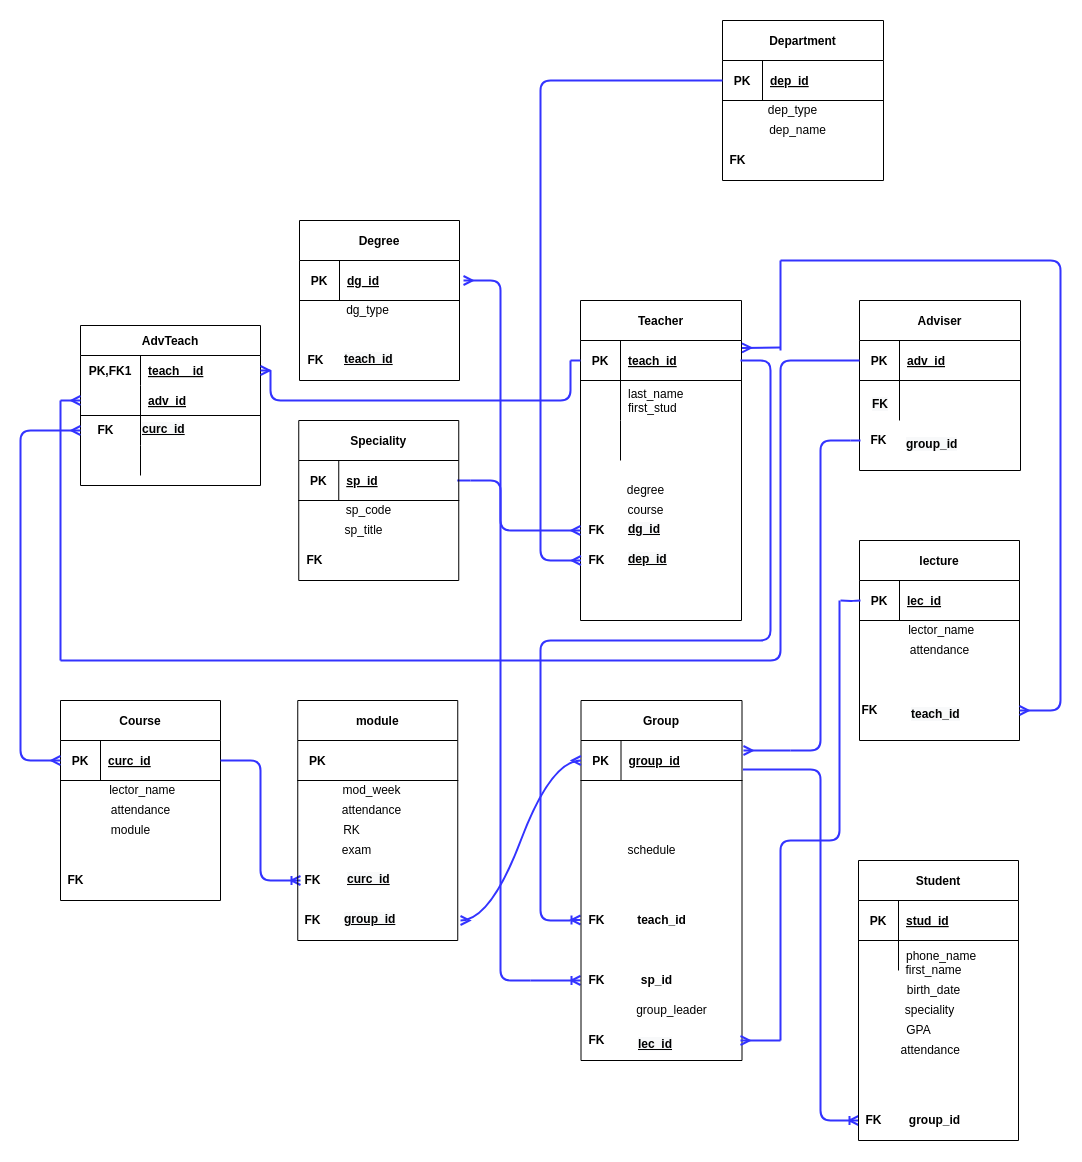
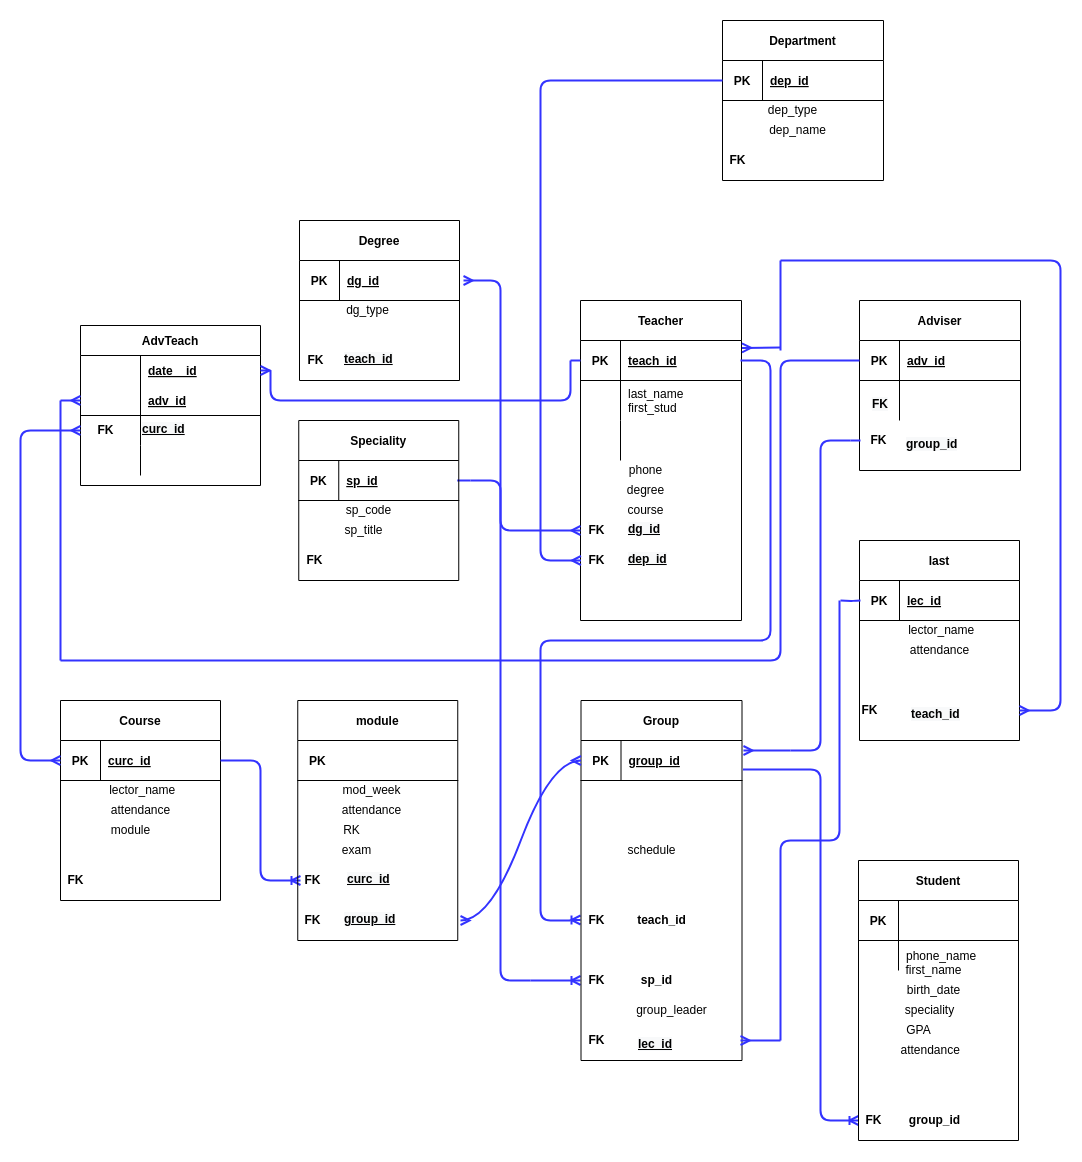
node "PK,FK1": removed
node "teach__id": label "teach__id" -> "date__id"
node "phone": added
node "lecture": label "lecture" -> "last"
node "stud_id": removed
